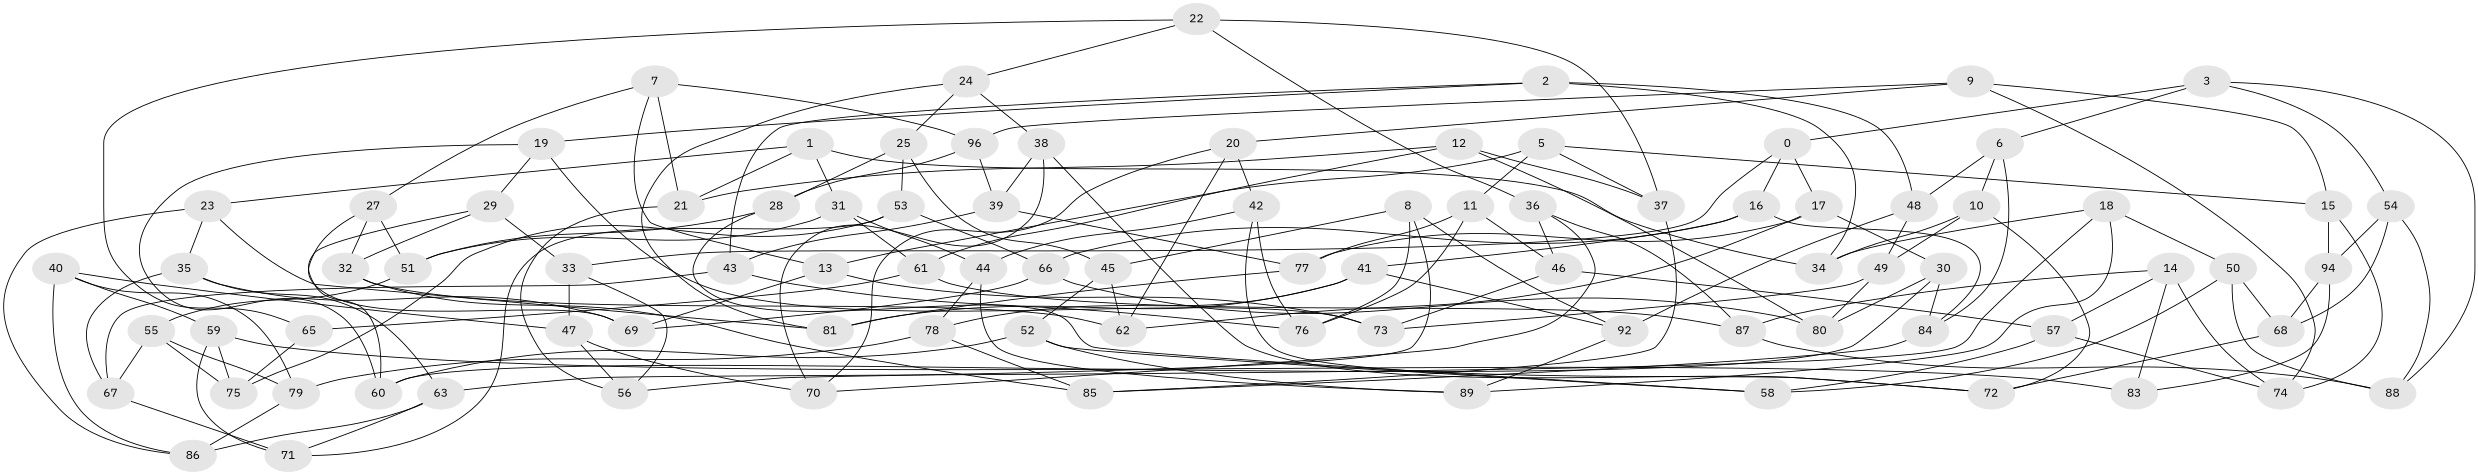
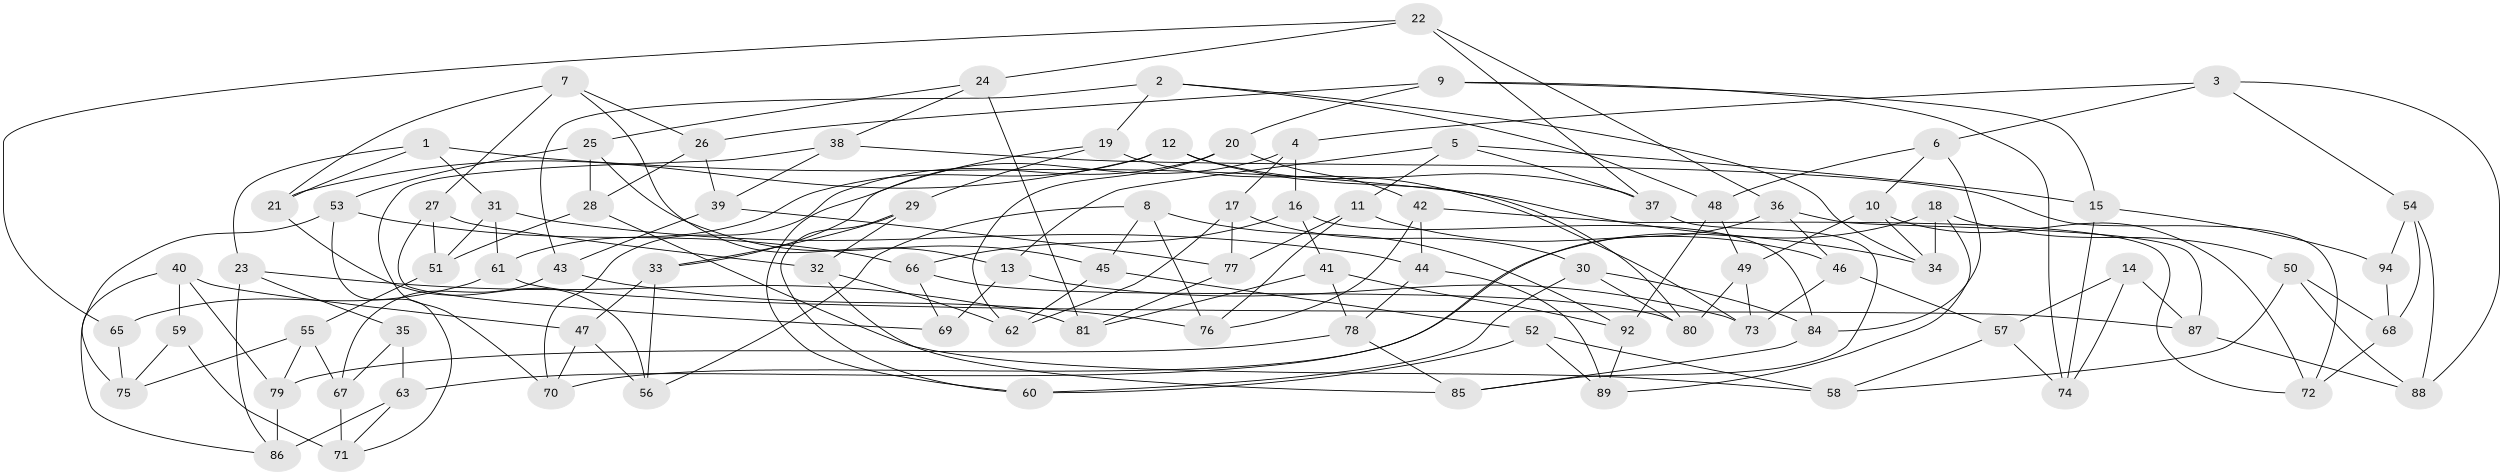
node "96": label "96" -> "26"
node "0": label "0" -> "4"
edge "35" -- "69": removed
node "83": removed
